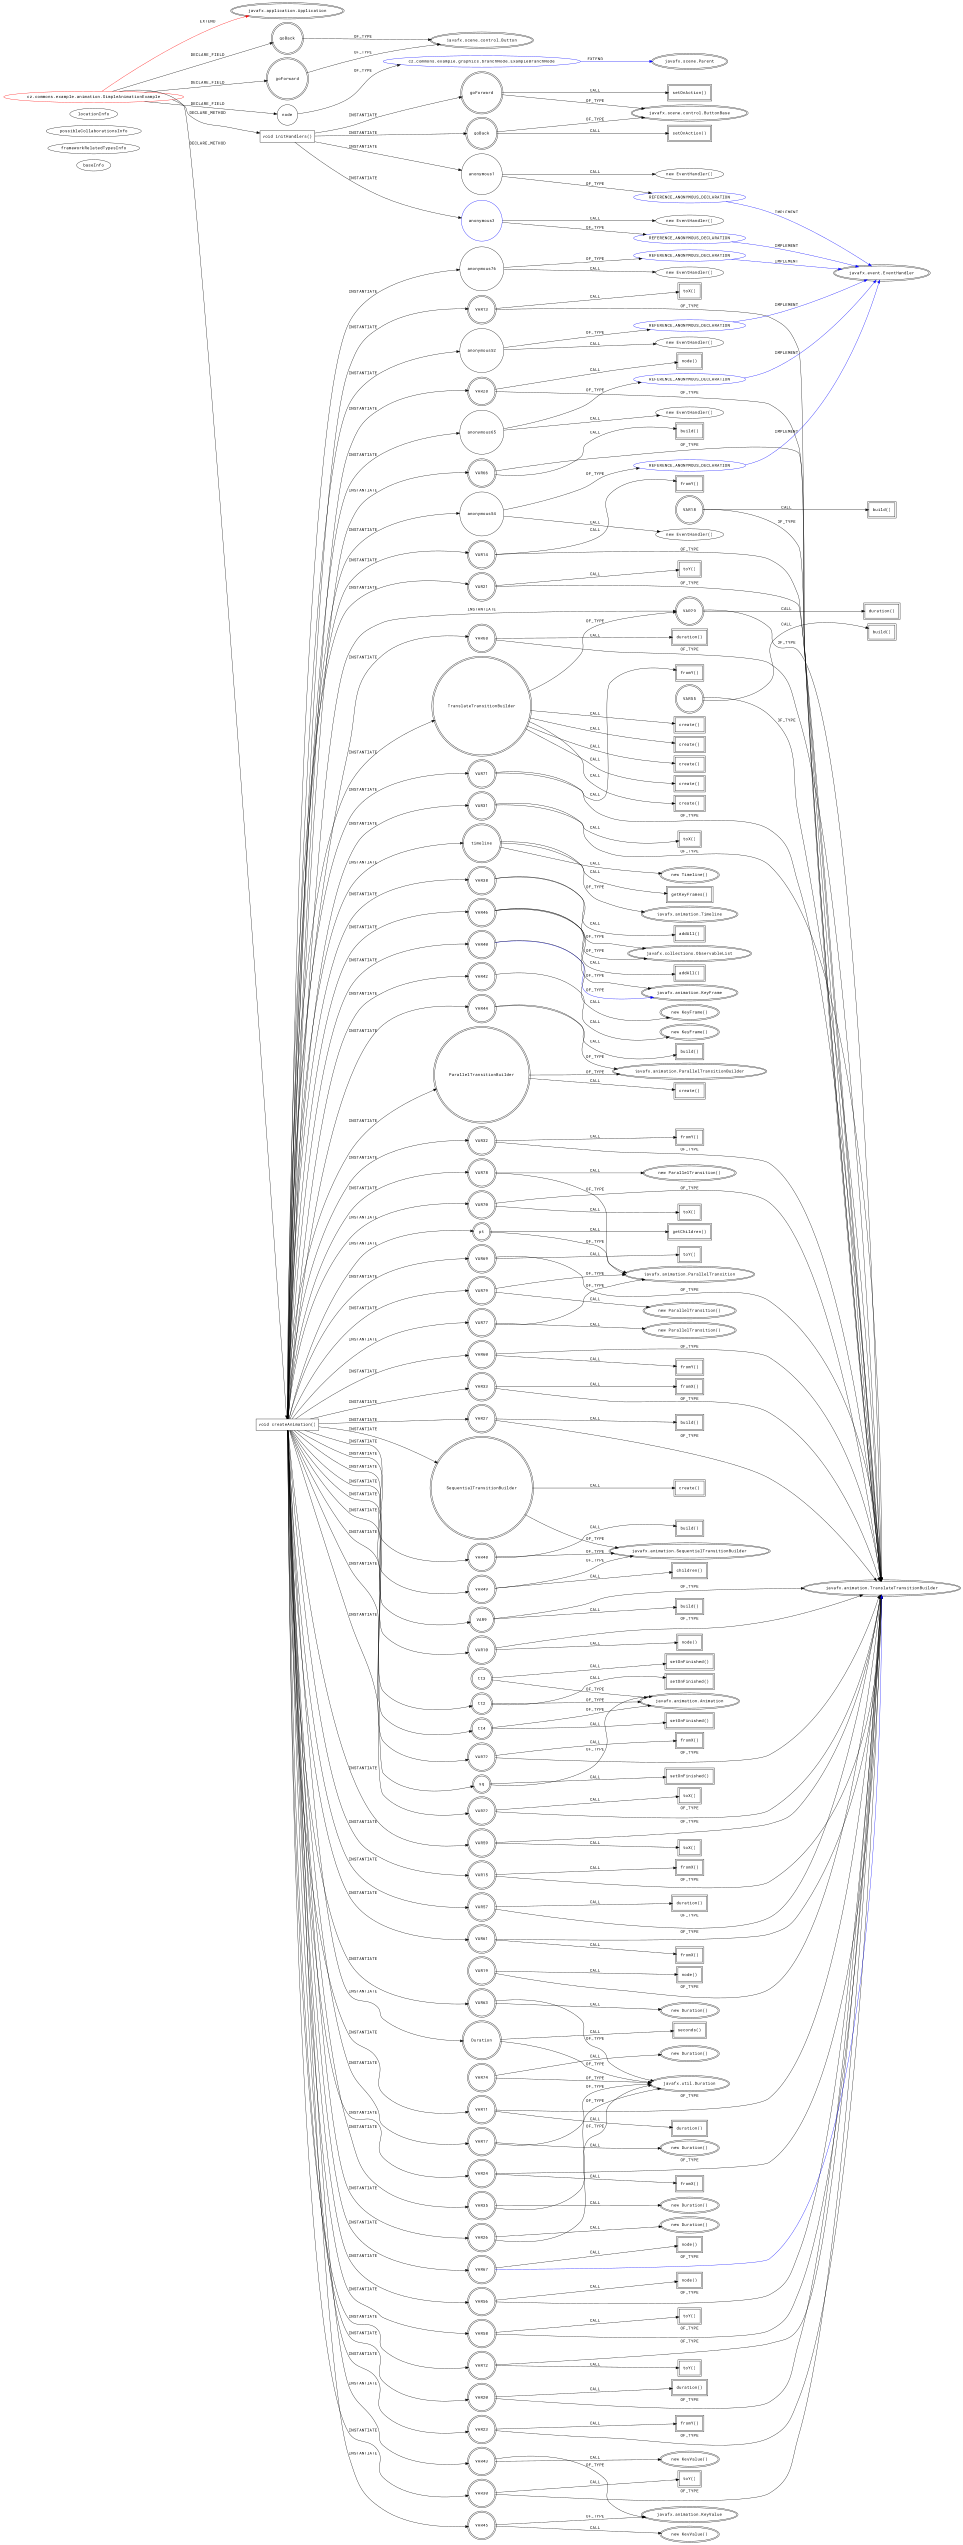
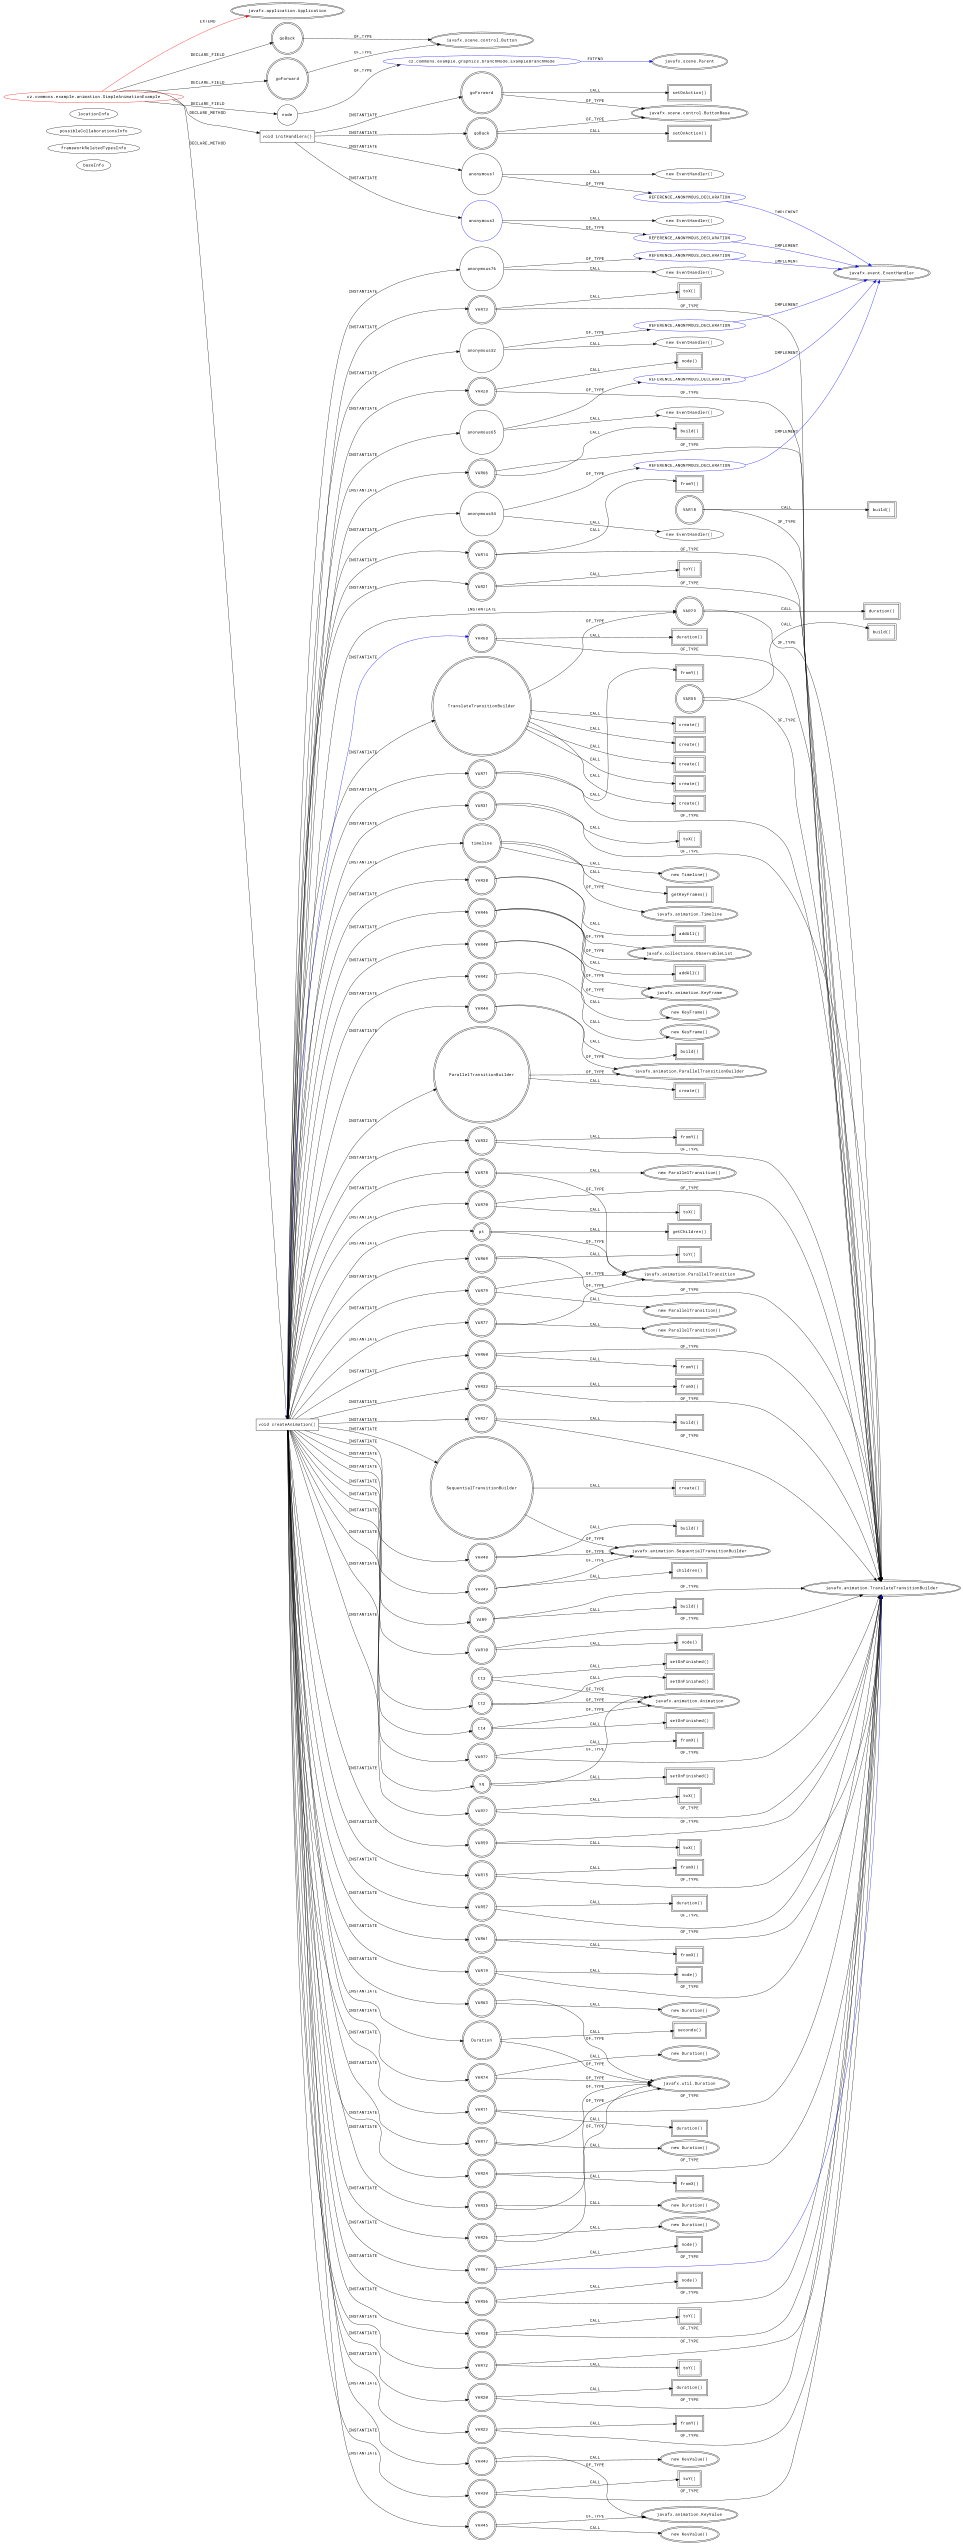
edge "void createAnimation()" -> "VAR68": color black -> blue
edge "VAR40" -> "javafx.animation.KeyFrame": color blue -> black
edge "void createAnimation()" -> "VAR19": added, label "INSTANTIATE"
edge "void createAnimation()" -> "VAR74": added, label "INSTANTIATE"
